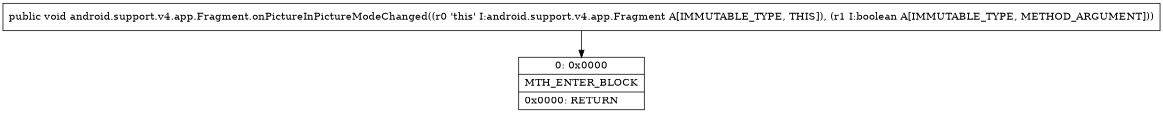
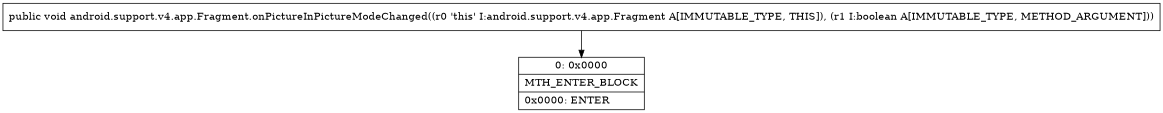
node "0: 0x0000": text "0x0000: RETURN" -> "0x0000: ENTER"
